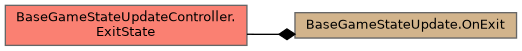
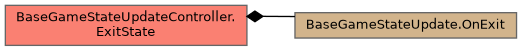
edge "BaseGameStateUpdateController. ExitState" -> "BaseGameStateUpdate.OnExit": reversed
